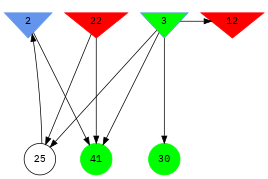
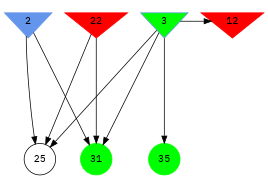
edge "25" -> "2": reversed
node "41": label "41" -> "31"
node "30": label "30" -> "35"
